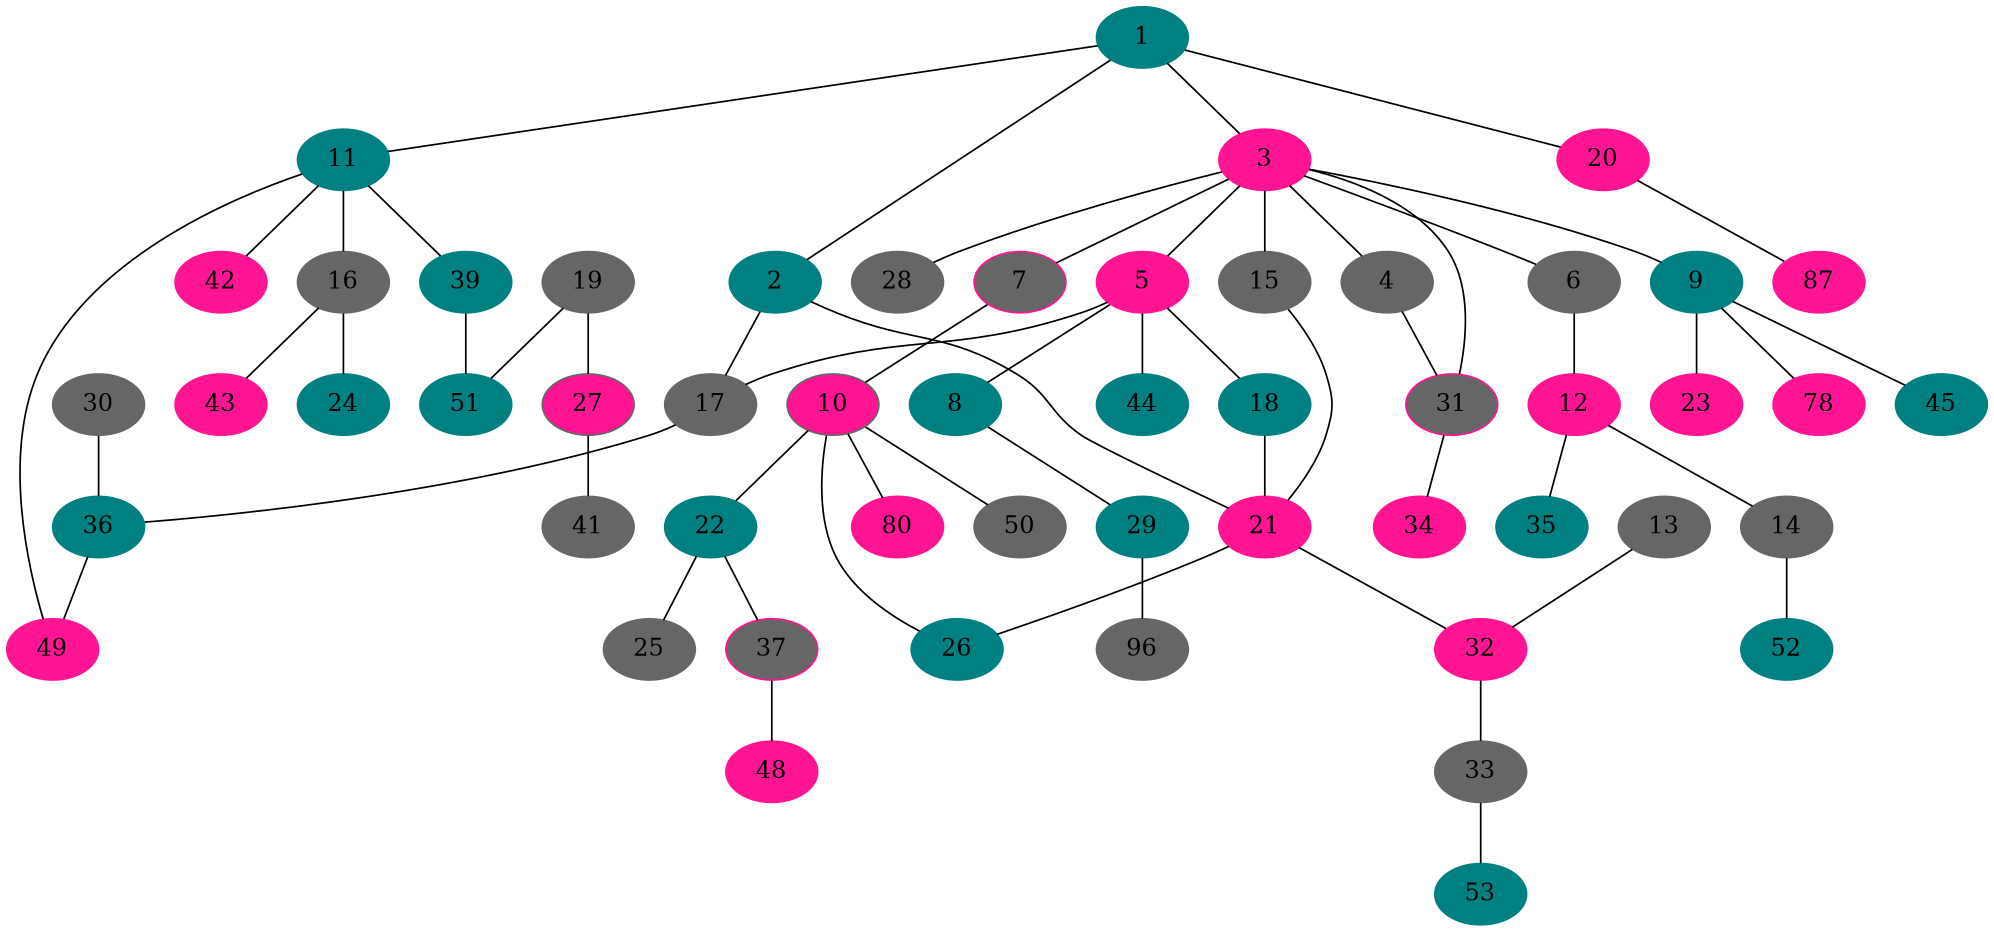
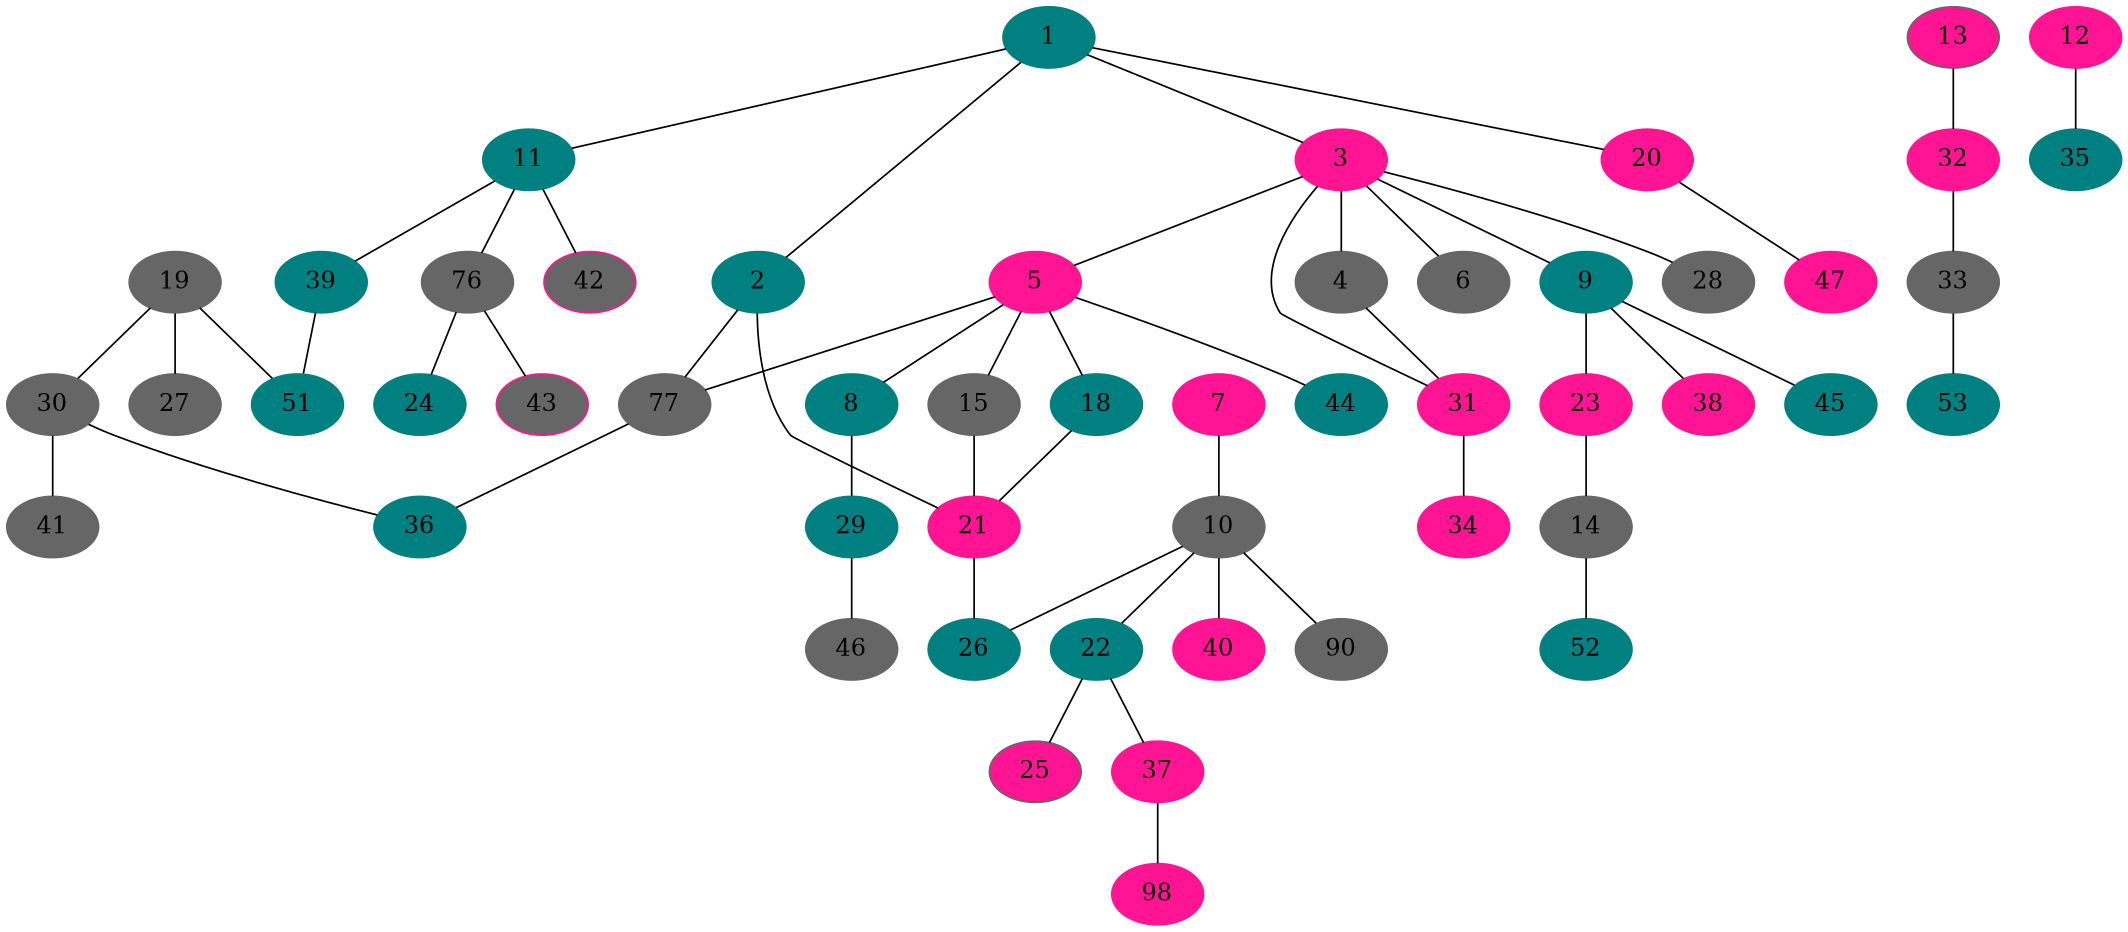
edge "3" -- "7": removed
edge "3" -- "15": now "5" -- "15"
node "42": fillcolor deeppink -> gray40
node "16": label "16" -> "76"
node "7": fillcolor gray40 -> deeppink
node "87": label "87" -> "47"
edge "19" -- "30": added
edge "6" -- "12": removed
node "43": fillcolor deeppink -> gray40
node "27": fillcolor deeppink -> gray40
node "17": label "17" -> "77"
node "10": fillcolor deeppink -> gray40
node "31": fillcolor gray40 -> deeppink
node "78": label "78" -> "38"
edge "27" -- "41": now "30" -- "41"
edge "12" -- "14": now "23" -- "14"
node "80": label "80" -> "40"
node "50": label "50" -> "90"
node "13": fillcolor gray40 -> deeppink
edge "21" -- "32": removed
node "49": removed
node "25": fillcolor gray40 -> deeppink
node "37": fillcolor gray40 -> deeppink
node "96": label "96" -> "46"
node "48": label "48" -> "98"
